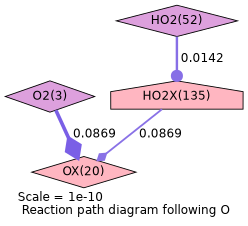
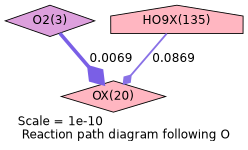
node "HO2(52)": removed
node "HO2X(135)": label "HO2X(135)" -> "HO9X(135)"
edge "O2(3)" -> "OX(20)": label " 0.0869" -> " 0.0069"
